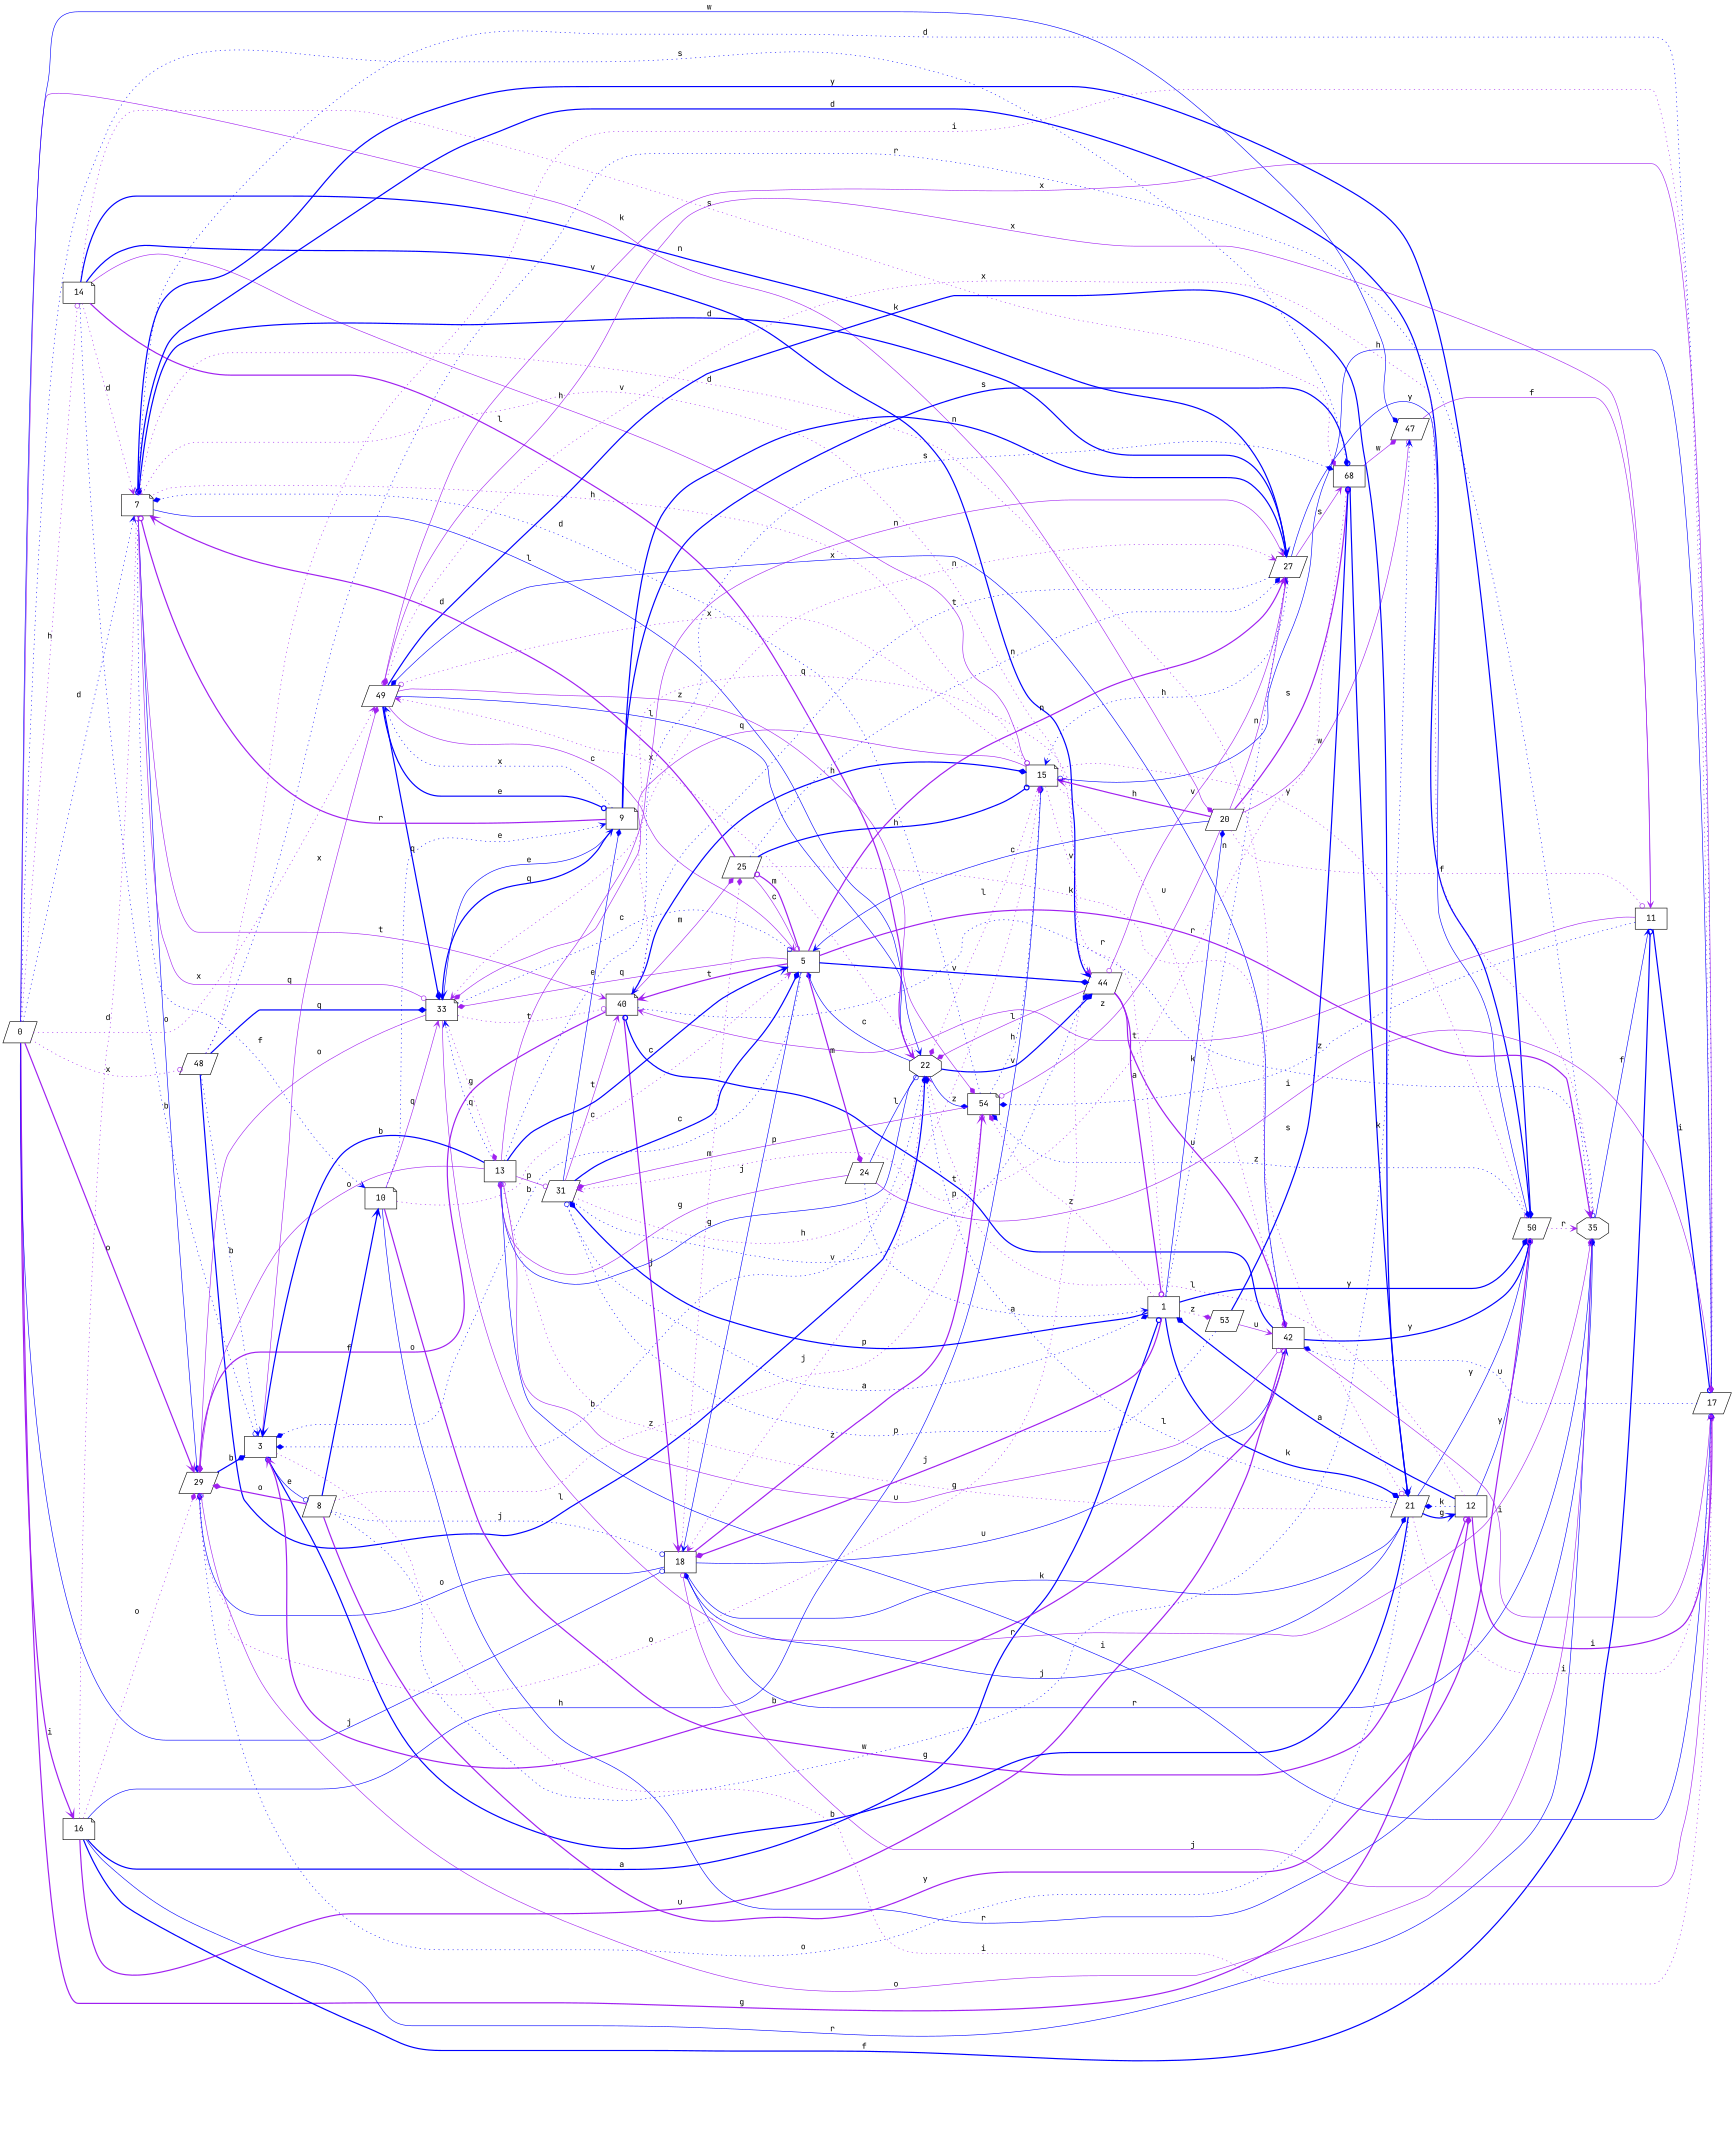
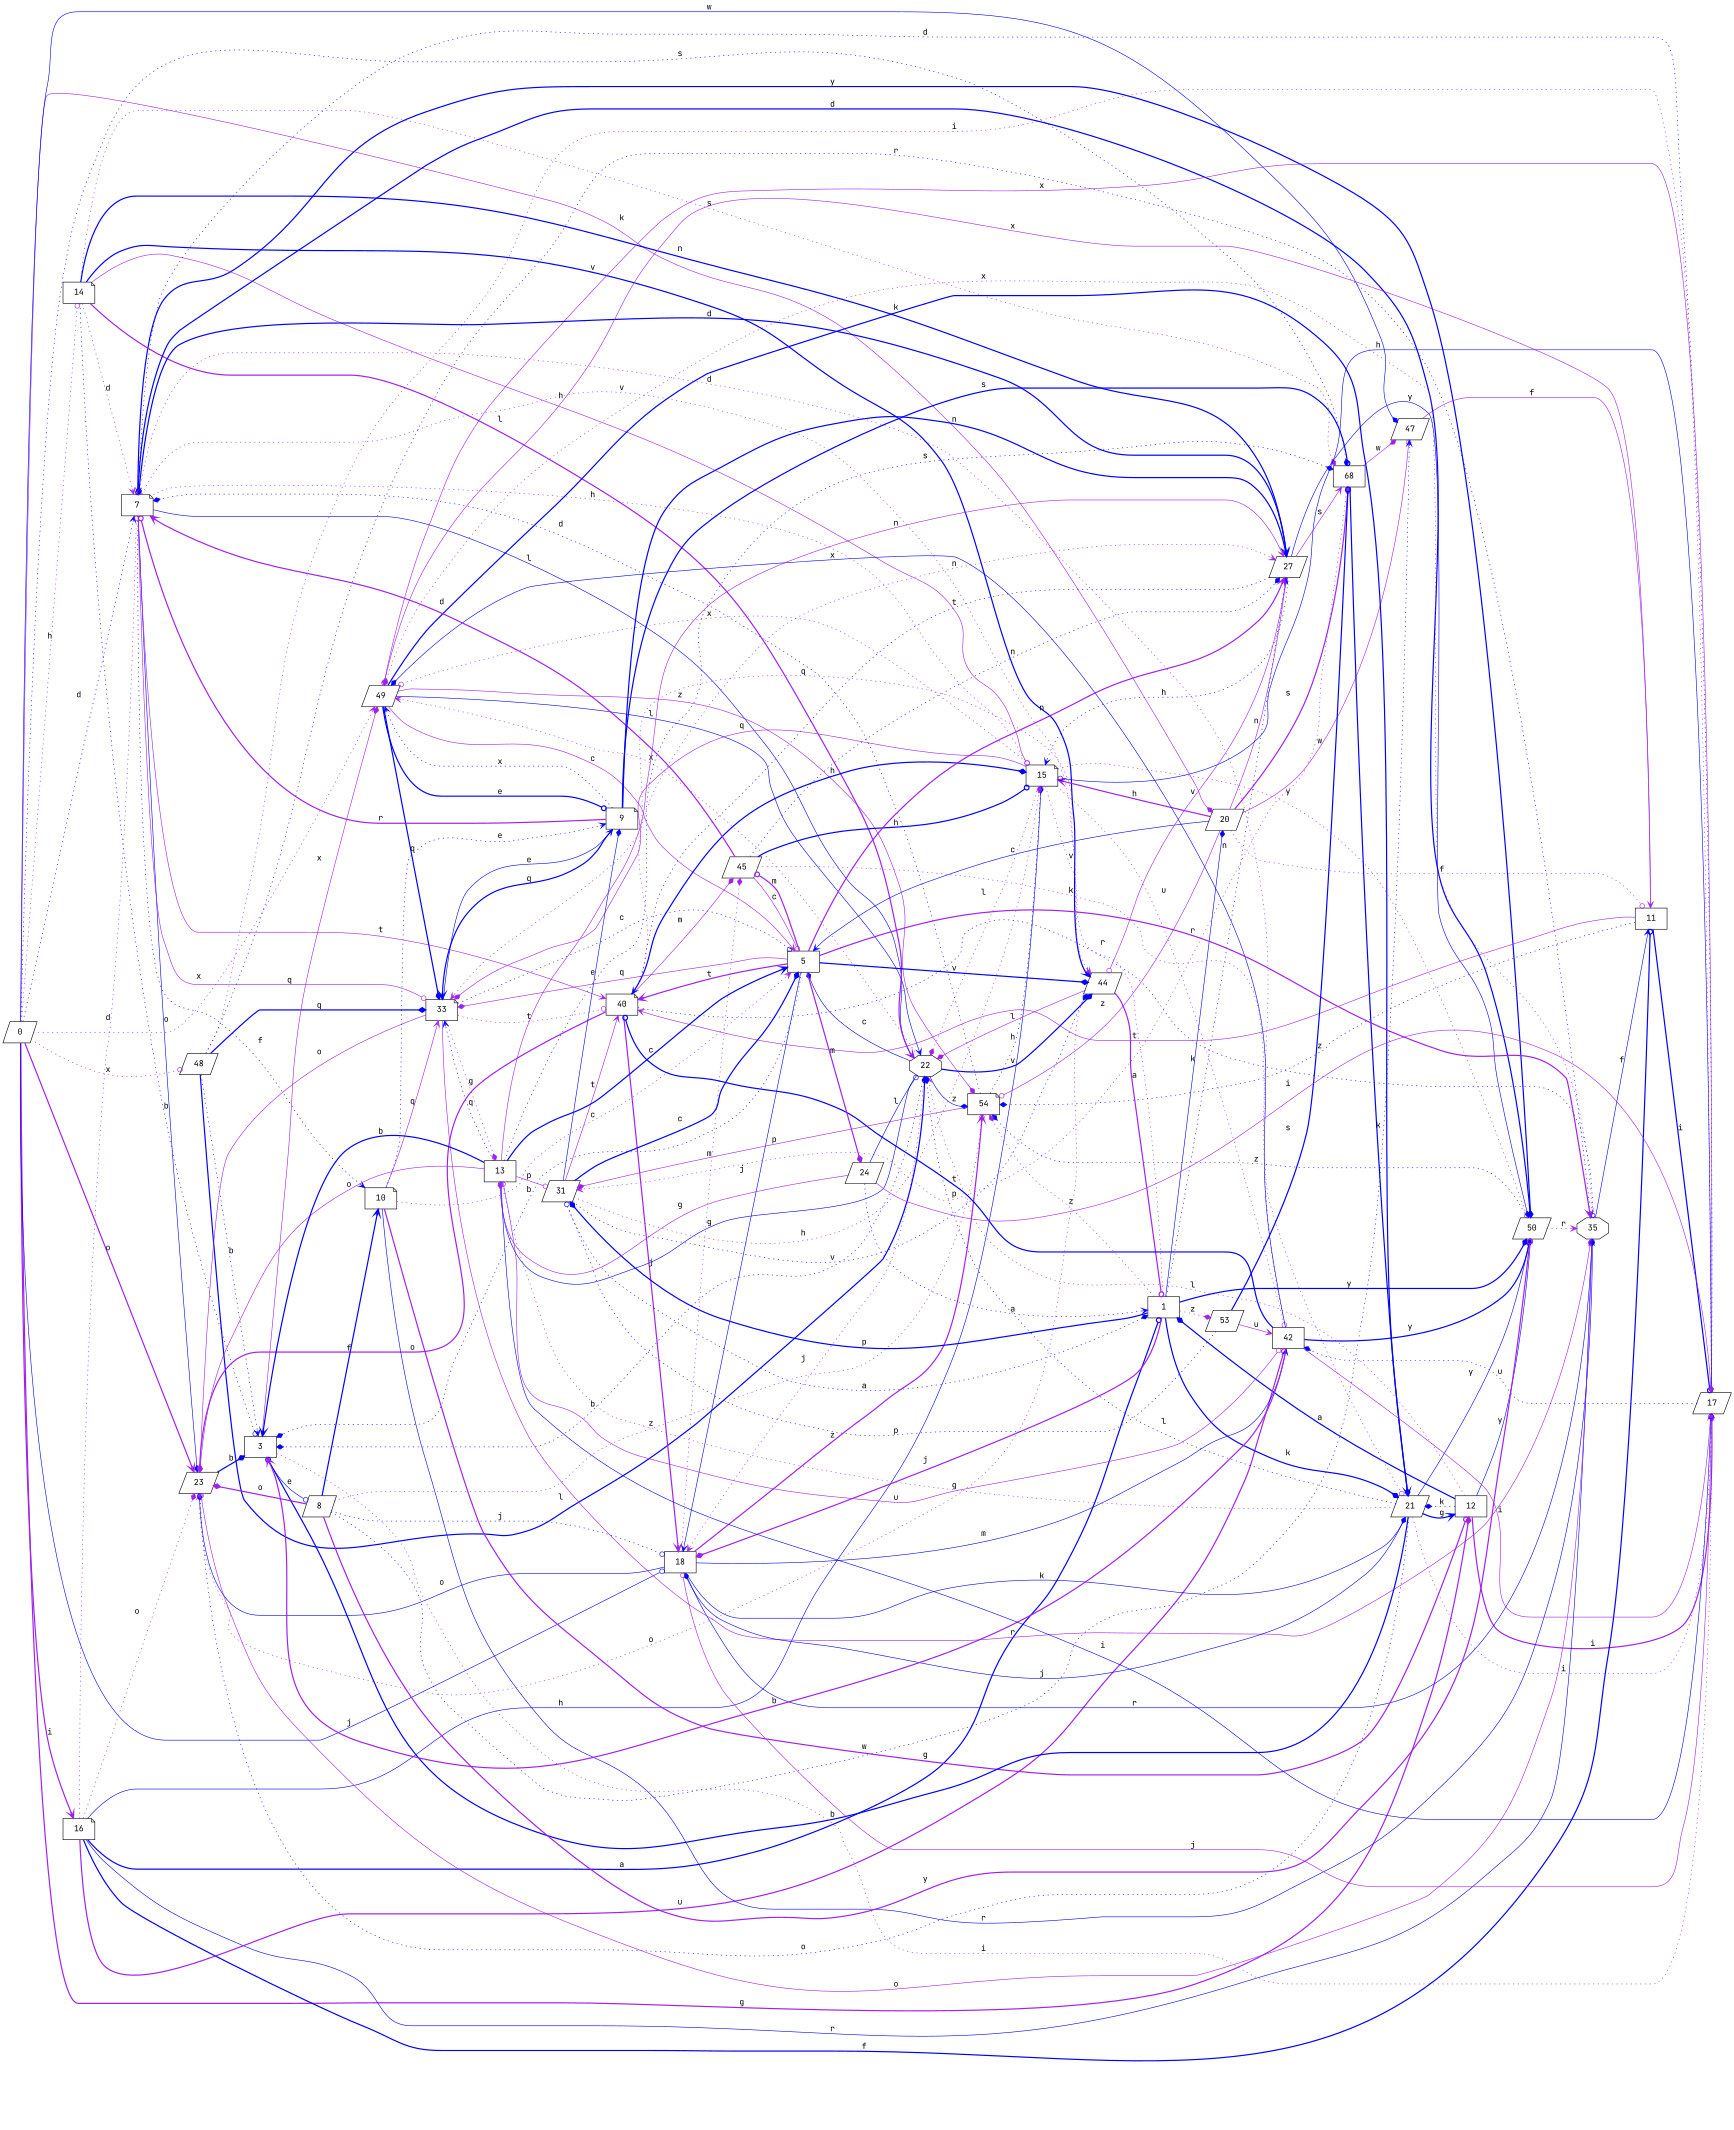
node "25": label "25" -> "45"
edge "44" -> "42": removed, label "u"
node "29": label "29" -> "23"
edge "18" -> "42": label "u" -> "m"
